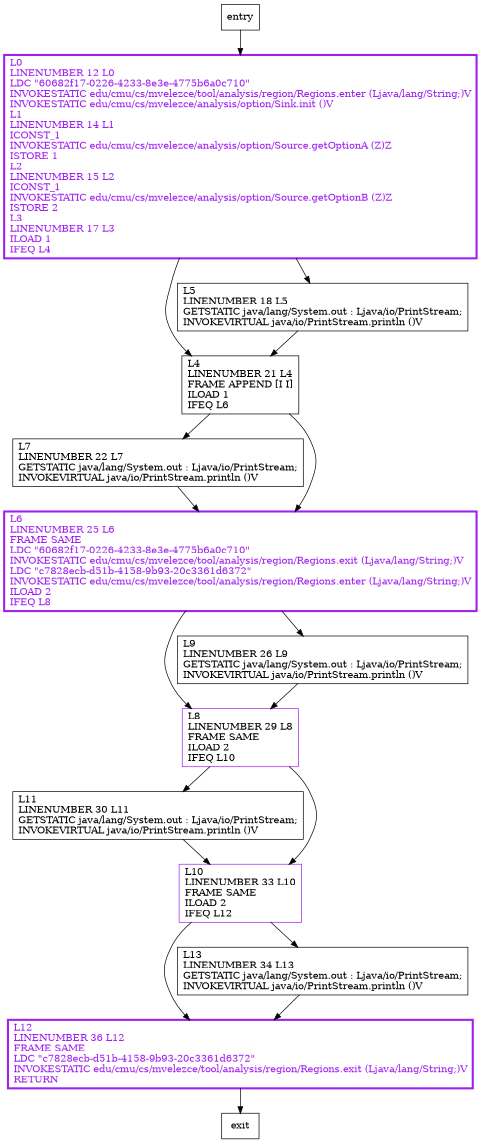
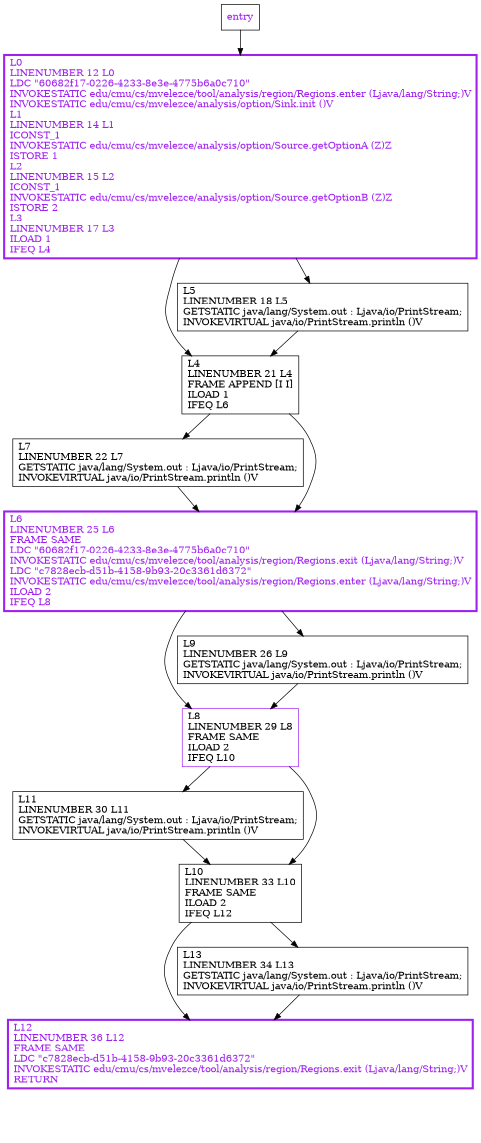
node "entry": fontcolor black -> purple
node "L10 LINENUMBER 33 L10 FRAME SAME ILOAD 2 IFEQ L12": color purple -> black
node "exit": removed
